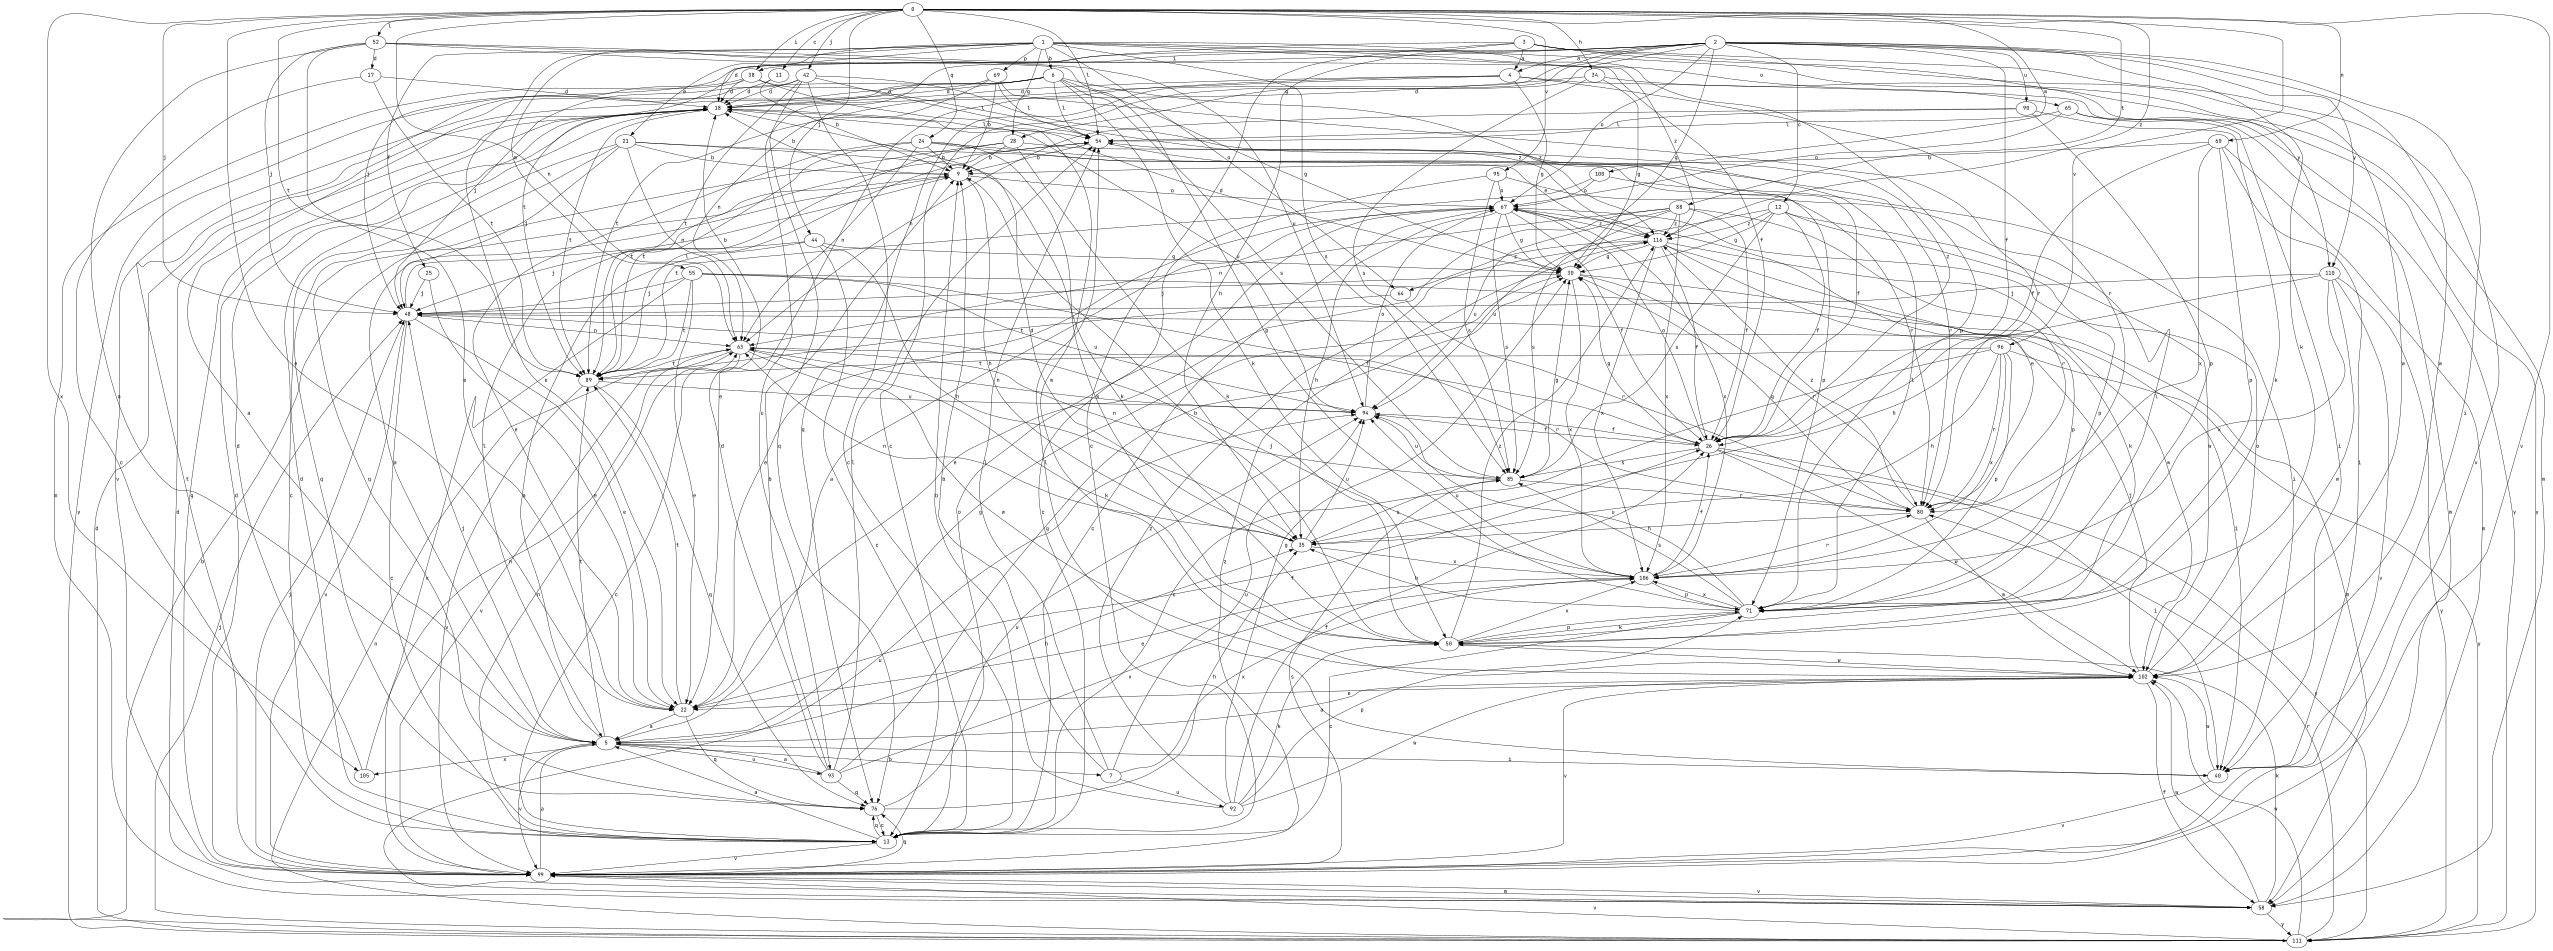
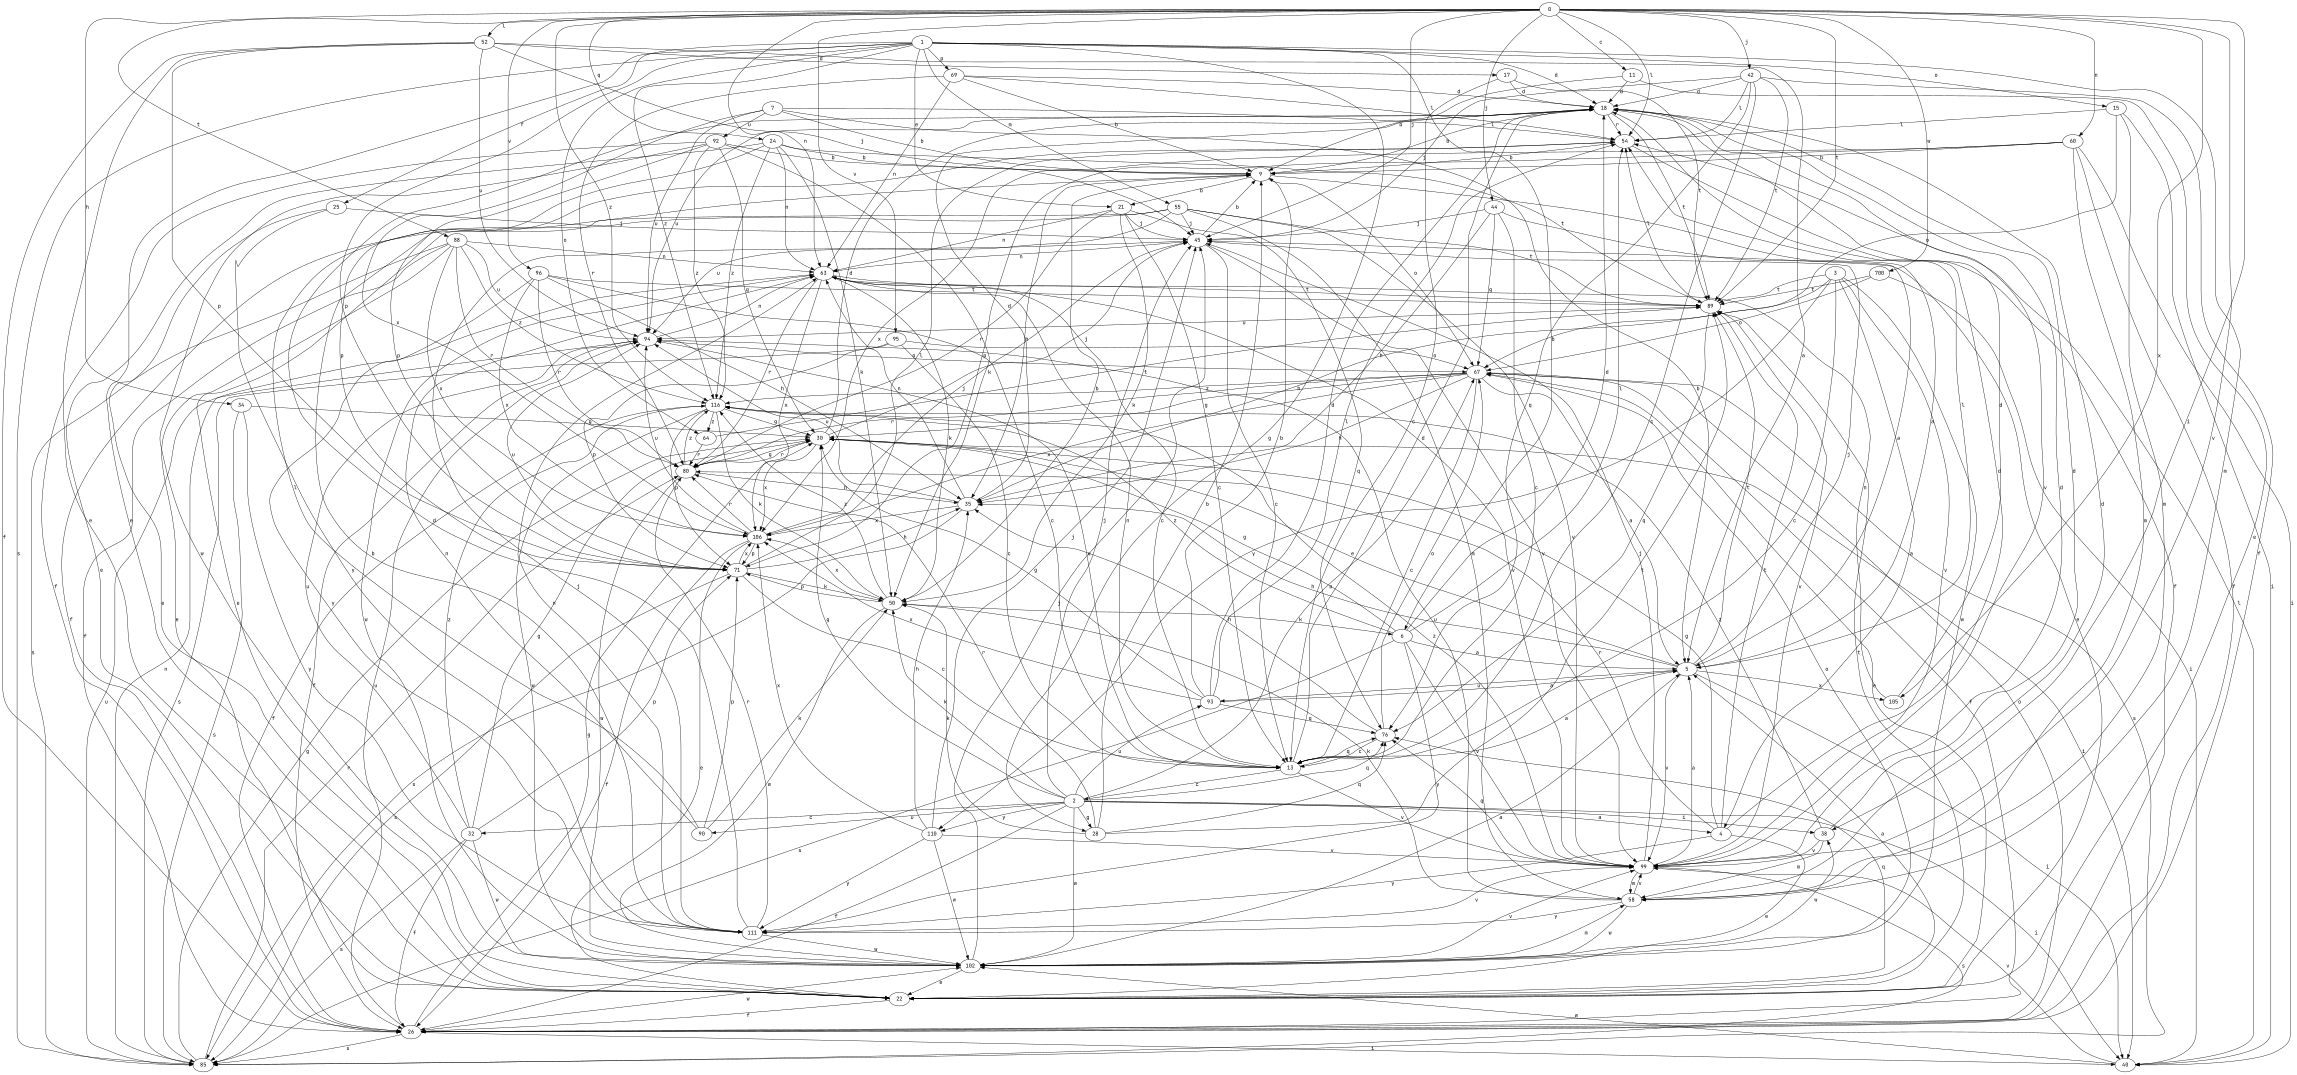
edge "34" -> "18": removed, label "d"
node "65": label "65" -> "15"
edge "18" -> "54": label "l" -> "r"
edge "0" -> "22": now "11" -> "22"
edge "21" -> "9": reversed
node "100": label "100" -> "700"
edge "2" -> "13": reversed
edge "24" -> "116": label "e" -> "z"
node "12": label "12" -> "32"
edge "42" -> "26": label "z" -> "f"
edge "44" -> "30": now "44" -> "67"
node "48": label "48" -> "45"
edge "67" -> "80": label "e" -> "r"
edge "6" -> "50": reversed
edge "95" -> "71": label "l" -> "p"
edge "116" -> "106": now "63" -> "106"
edge "26" -> "94": label "f" -> "u"
edge "38" -> "99": label "t" -> "v"
edge "18" -> "99": label "g" -> "v"
edge "5" -> "30": label "g" -> "e"
edge "96" -> "71": removed, label "p"
edge "26" -> "111": now "25" -> "111"
edge "38" -> "102": reversed
edge "5" -> "7": reversed
edge "102" -> "58": label "f" -> "m"
